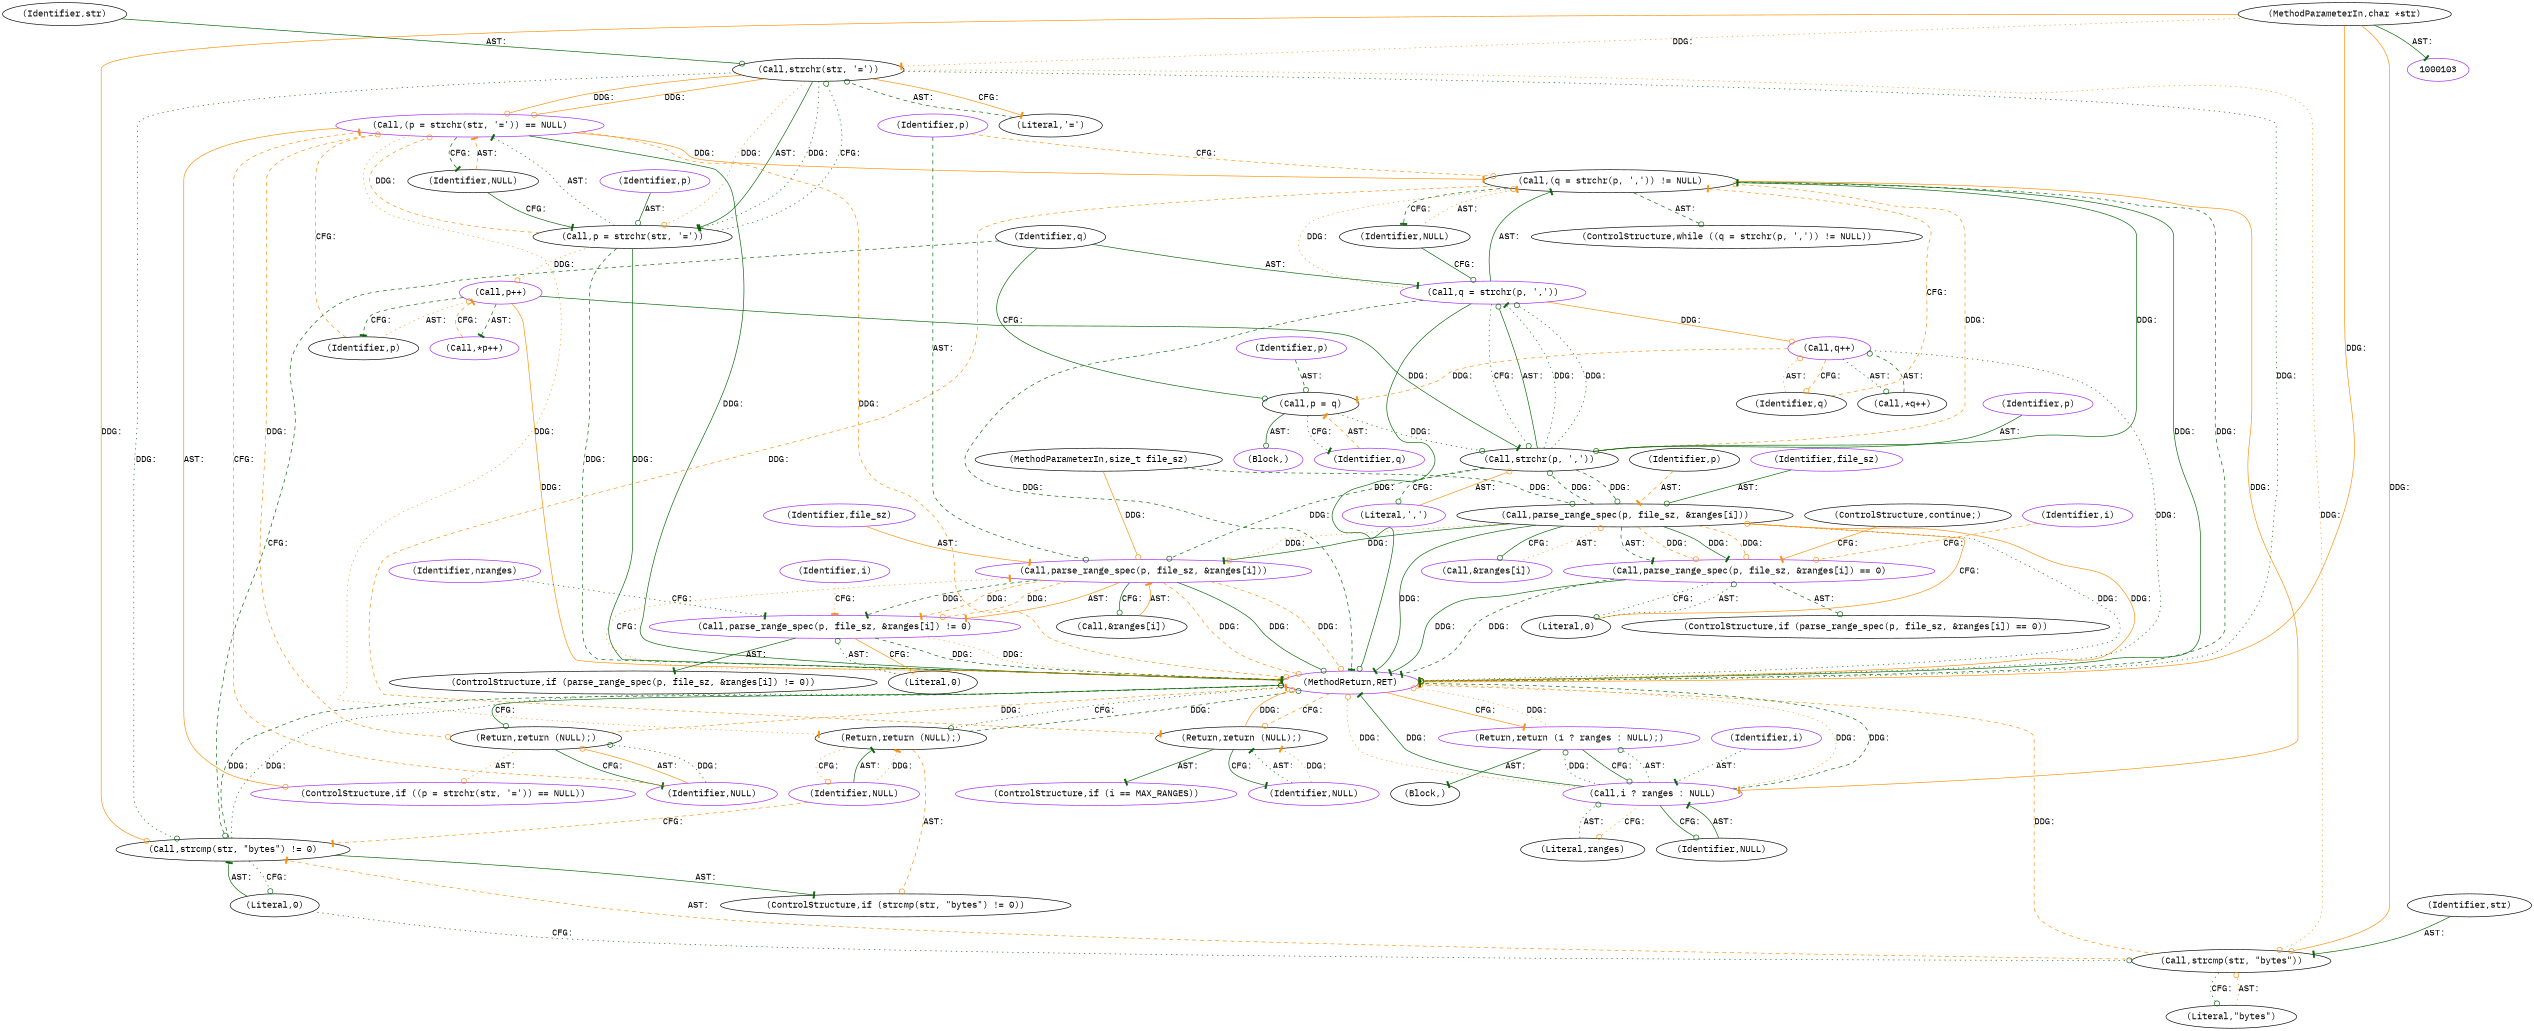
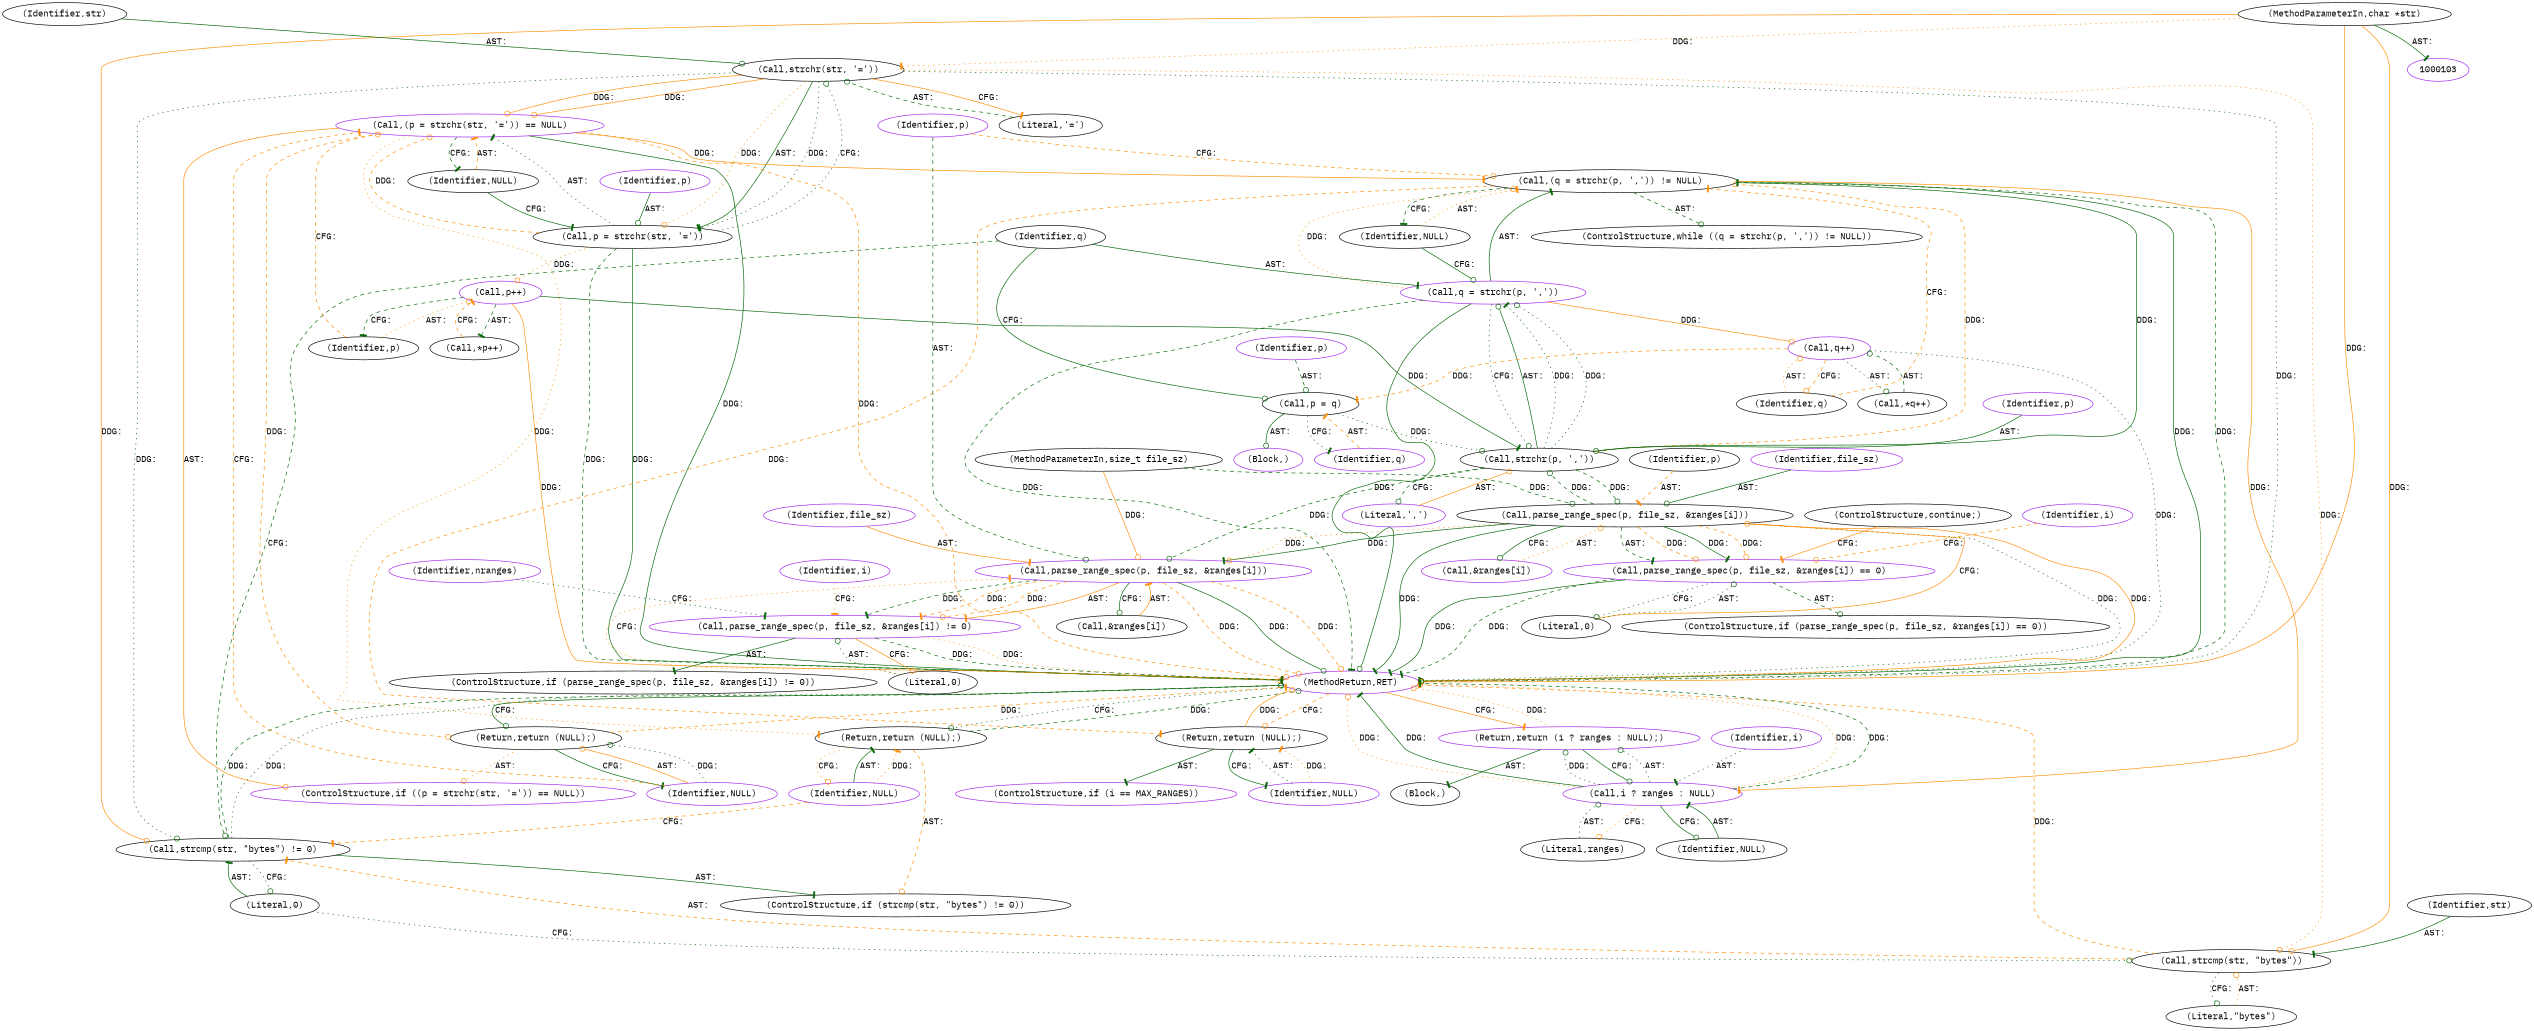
node "(Call,*p++)": color purple -> black
